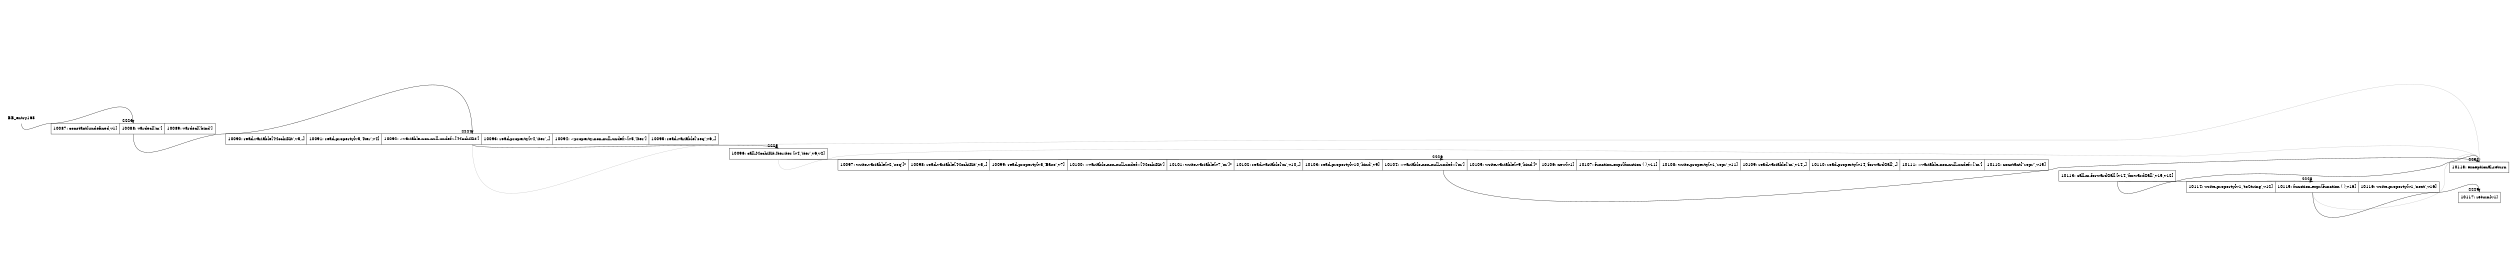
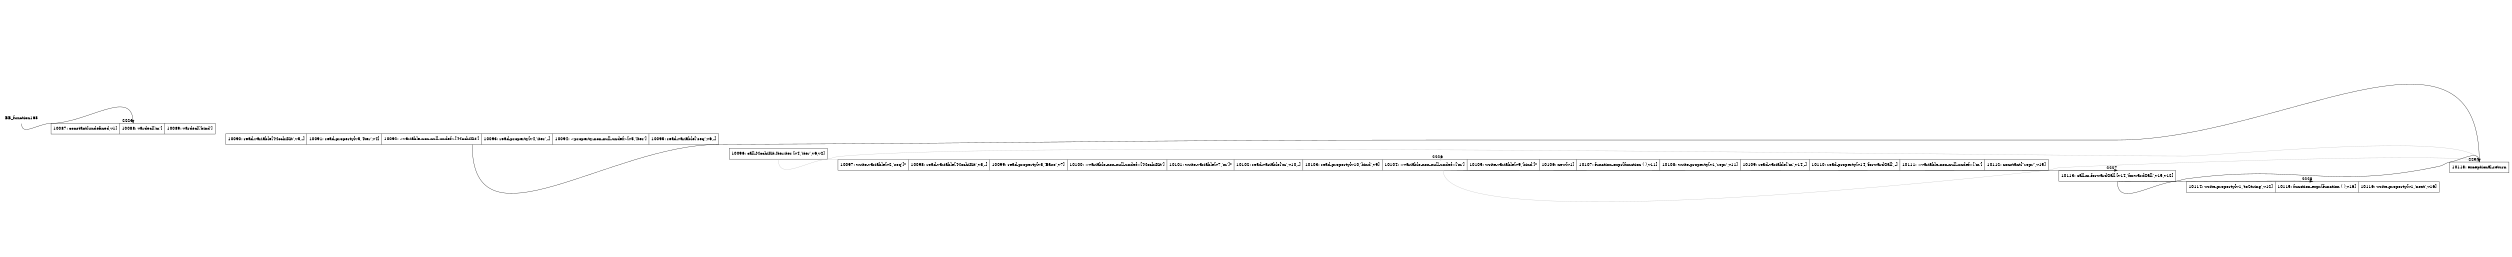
node "BB_entry168": label "BB_entry168" -> "BB_function168"
edge "10087: constant[undefined,v1]" -> "10090: read-variable['MochiKit',v5,-]": removed
edge "10090: read-variable['MochiKit',v5,-]" -> "10118: exceptional-return": color gray -> black
edge "10090: read-variable['MochiKit',v5,-]" -> "10096: call-MochiKit.Iter.iter [v4,'iter',v6,v2]": removed
edge "10096: call-MochiKit.Iter.iter [v4,'iter',v6,v2]" -> "10097: write-variable[v2,'seq']*": color black -> gray
edge "10097: write-variable[v2,'seq']*" -> "10113: call-m.forwardCall [v14,'forwardCall',v15,v12]": added
edge "10097: write-variable[v2,'seq']*" -> "10118: exceptional-return": color black -> gray
node "10117: return[v1]": removed
edge "10114: write-property[v1,'toString',v12]" -> "10118: exceptional-return": removed
